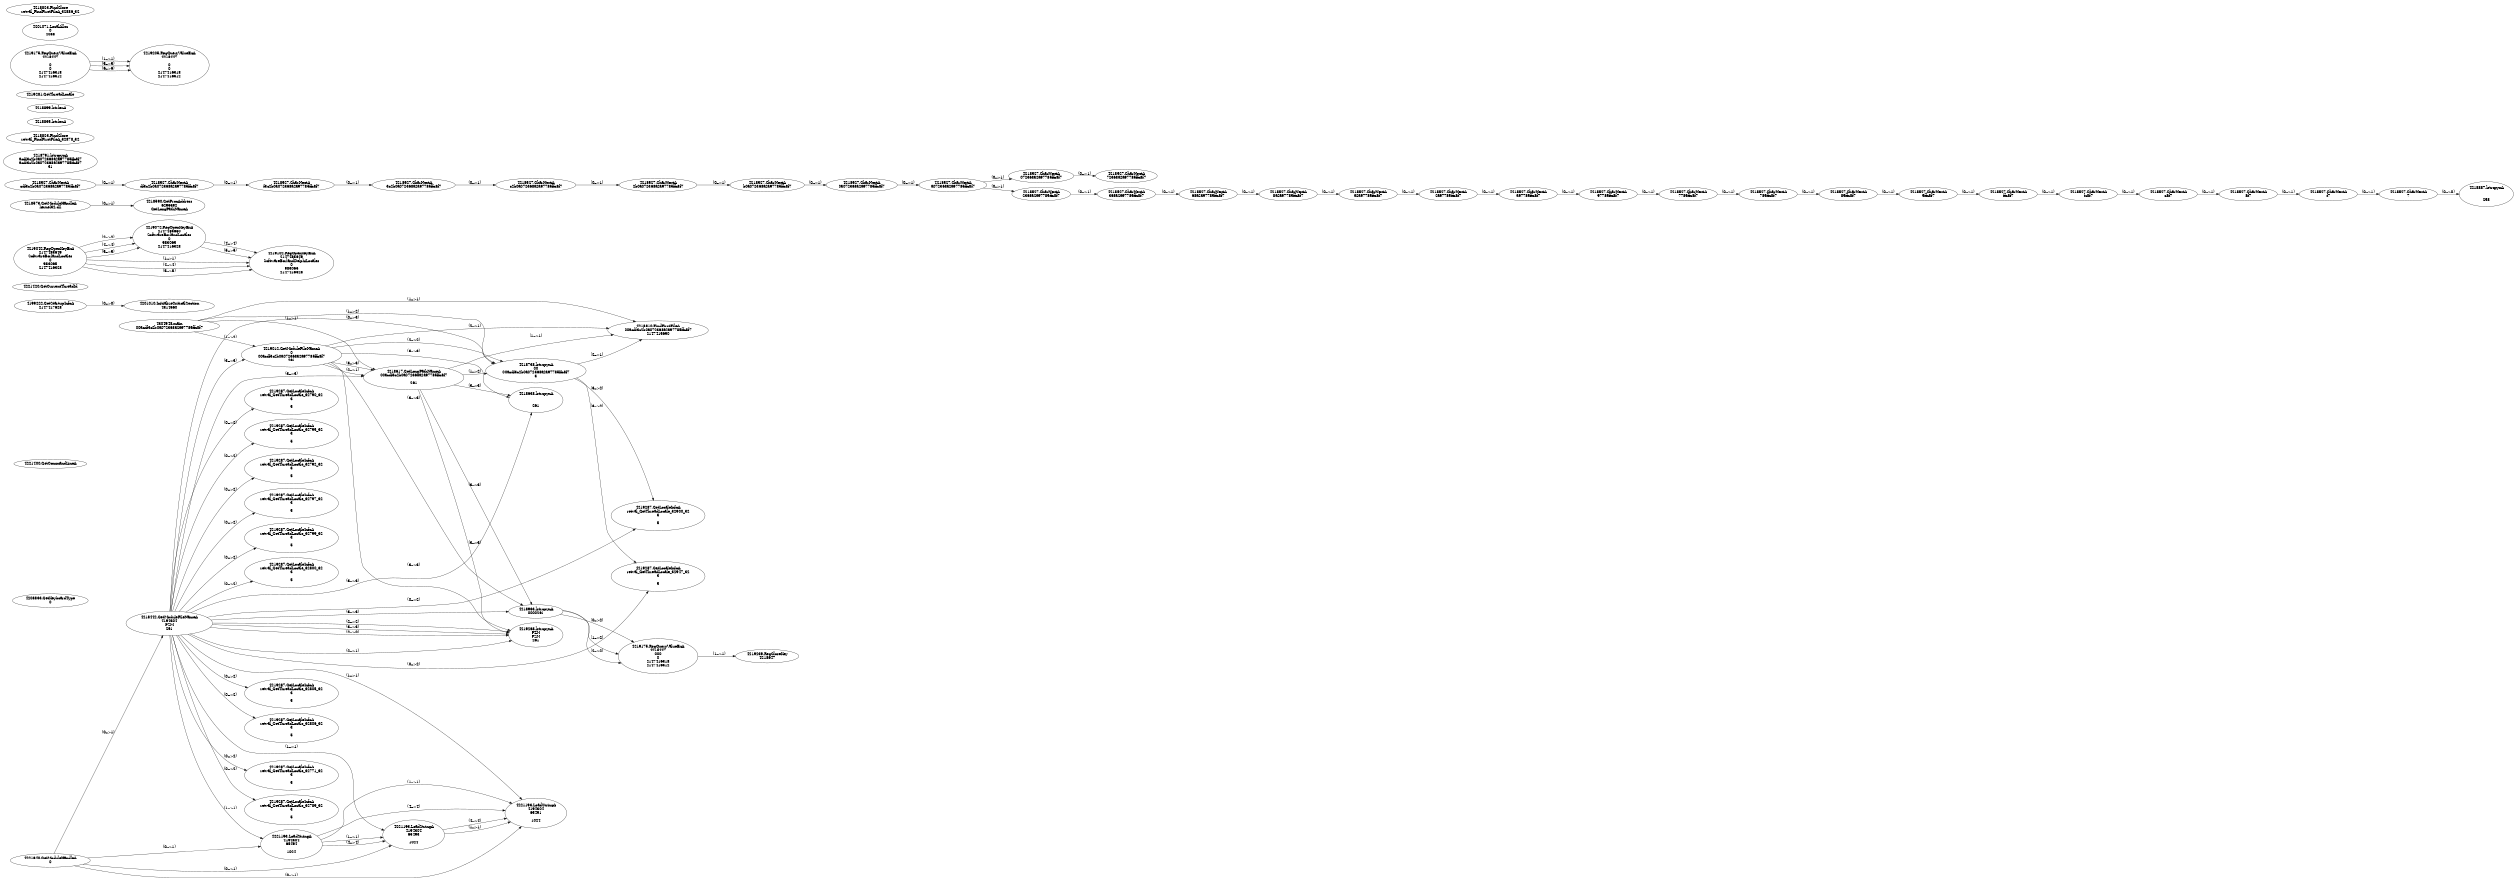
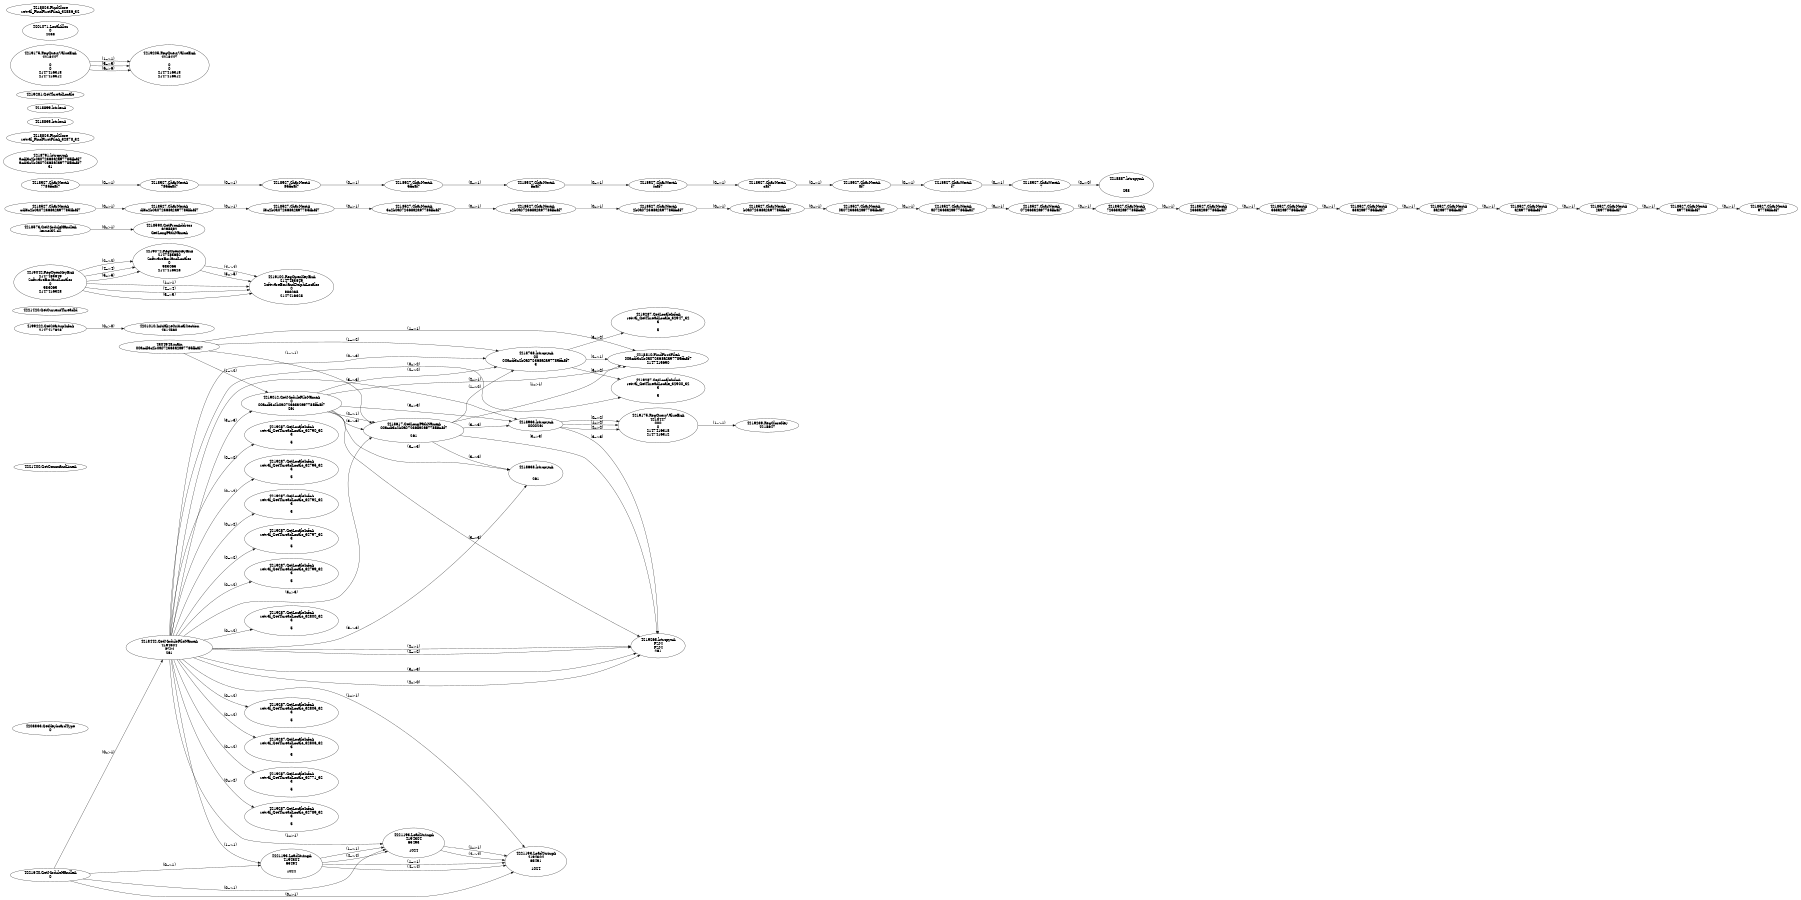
edge "4218527.CharNextA a072368a2a97785ffc8f7" -> "4218527.CharNextA 2368a2a97785ffc8f7": now "4218527.CharNextA 72368a2a97785ffc8f7" -> "4218527.CharNextA 2368a2a97785ffc8f7"
edge "4218527.CharNextA 97785ffc8f7" -> "4218527.CharNextA 7785ffc8f7": removed, label "(0-->1)"
edge "4218933.lstrcpynA 0000261" -> "4219268.lstrcpynA PZM PZM 261": added, label "(3-->3)"
edge "4218442.GetModuleFileNameA 4194304 PZM 261" -> "4219287.GetLocaleInfoA retval_GetThreadLocale_32947_32 3 5": removed, label "(0-->2)"
